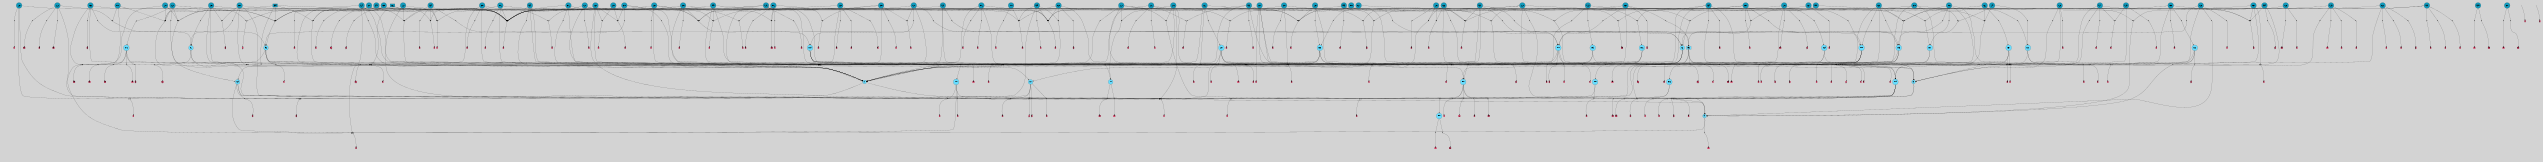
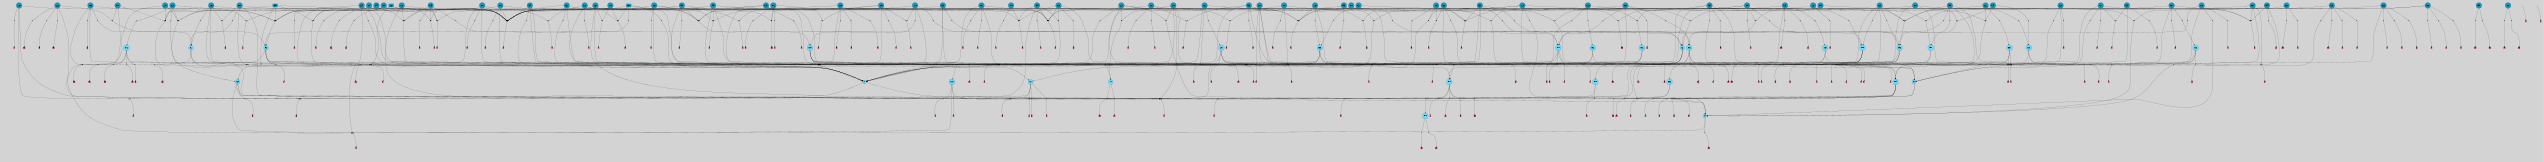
node "T518": shape circle -> box
node "T326": shape box -> circle
